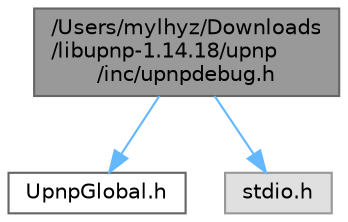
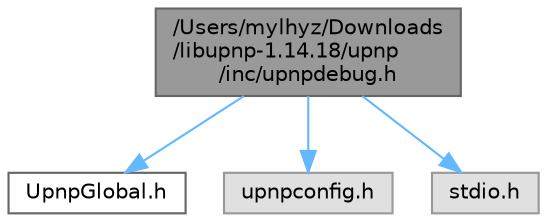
node "upnpconfig.h": added
